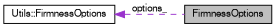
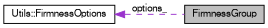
node "FirmnessOptions": label "FirmnessOptions" -> "FirmnessGroup"
